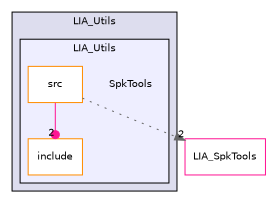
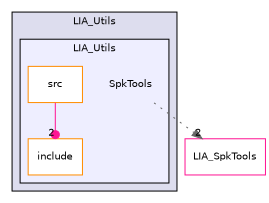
edge "src" -> "LIA_SpkTools": now "SpkTools" -> "LIA_SpkTools"
